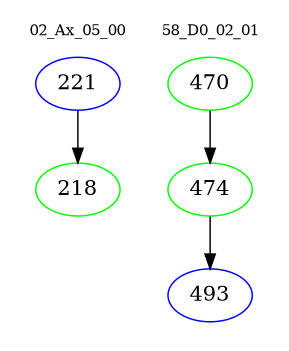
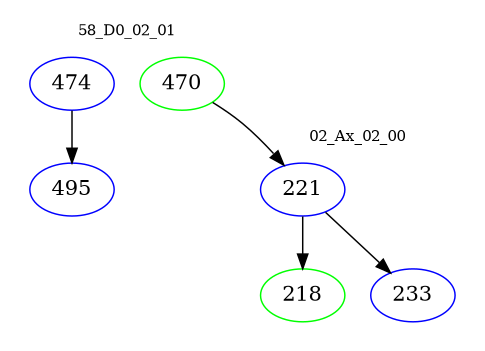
cluster "02_Ax_05_00": label "02_Ax_05_00" -> "02_Ax_02_00"
edge "470" -> "474": now "470" -> "221"
node "474": color green -> blue
node "493": label "493" -> "495"
node "233": added
